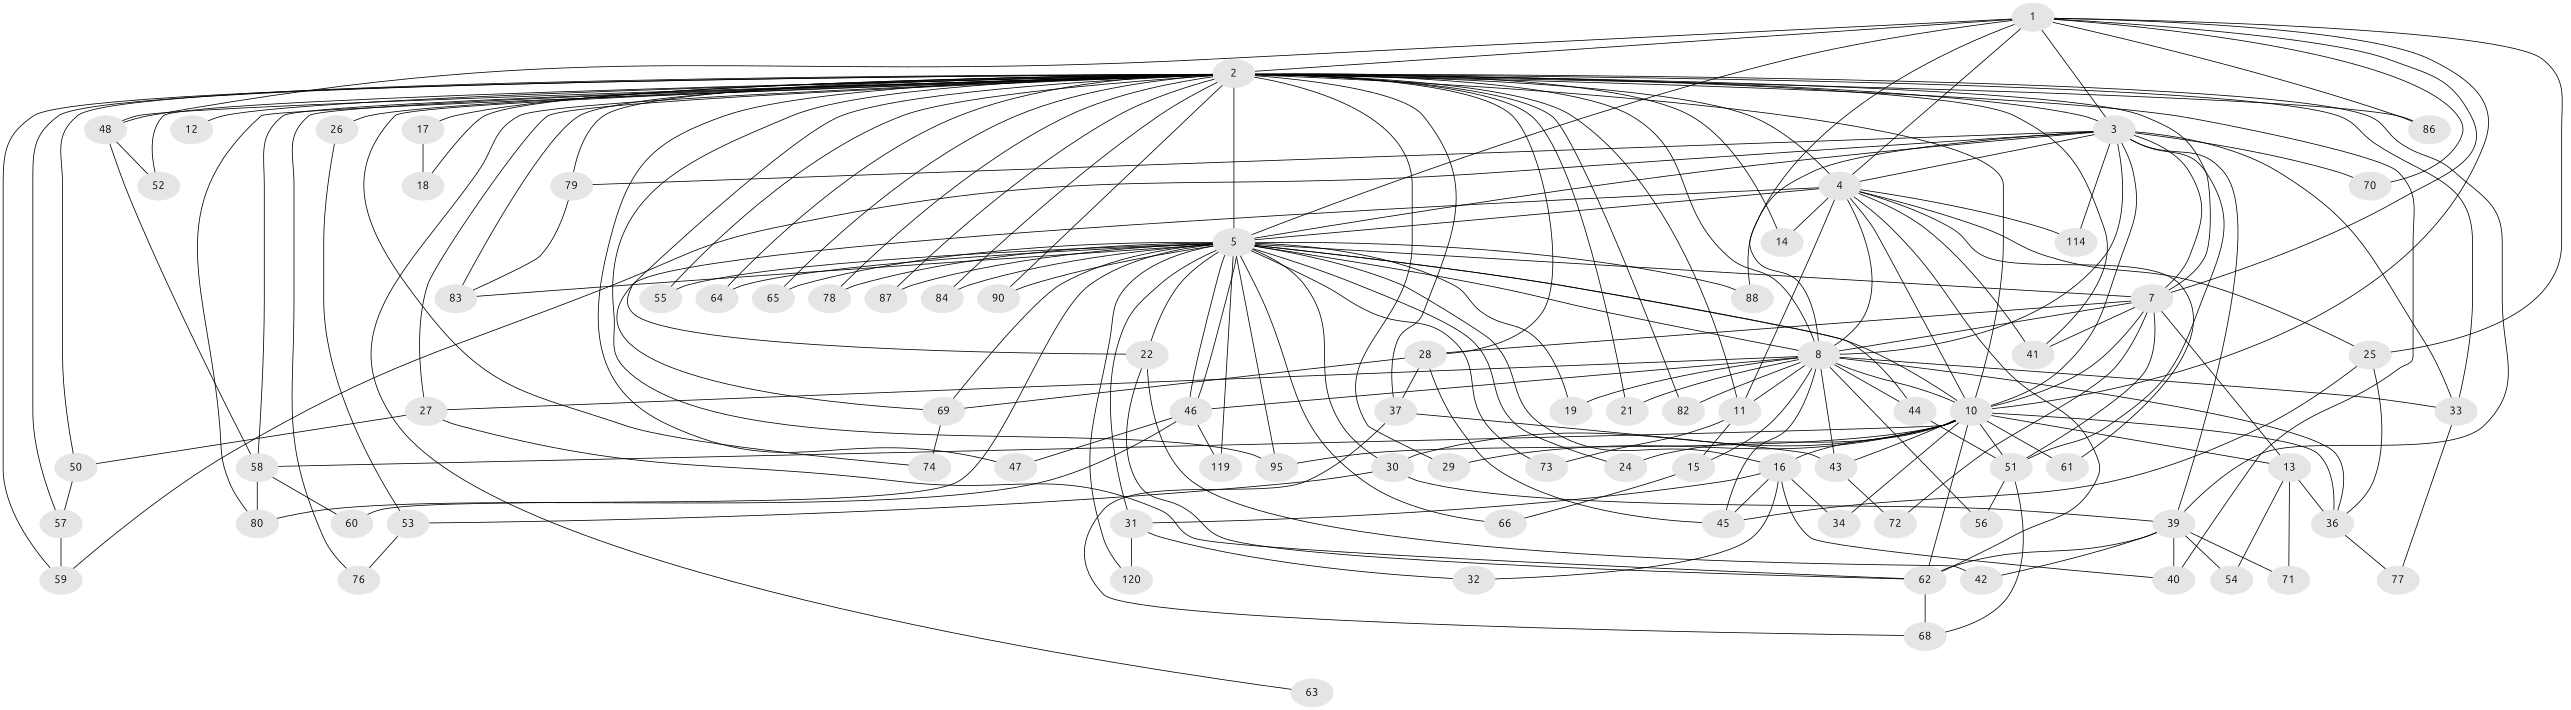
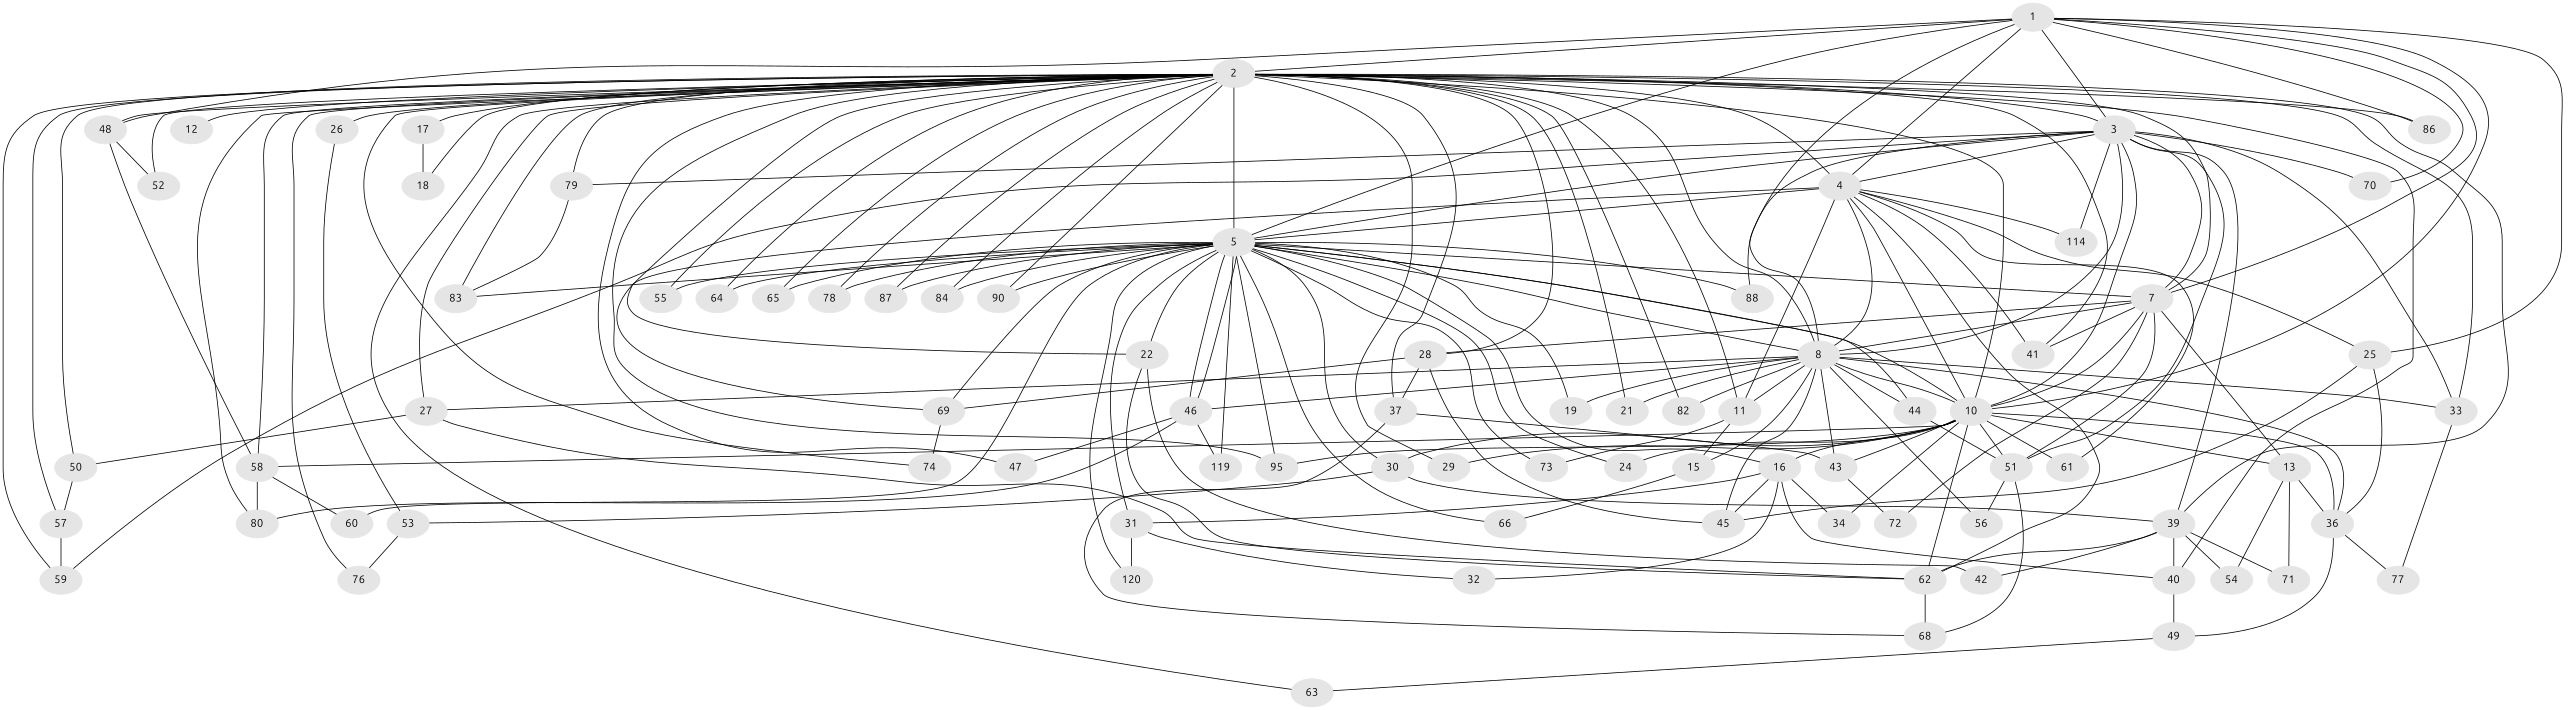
node "14": removed
node "49": added
